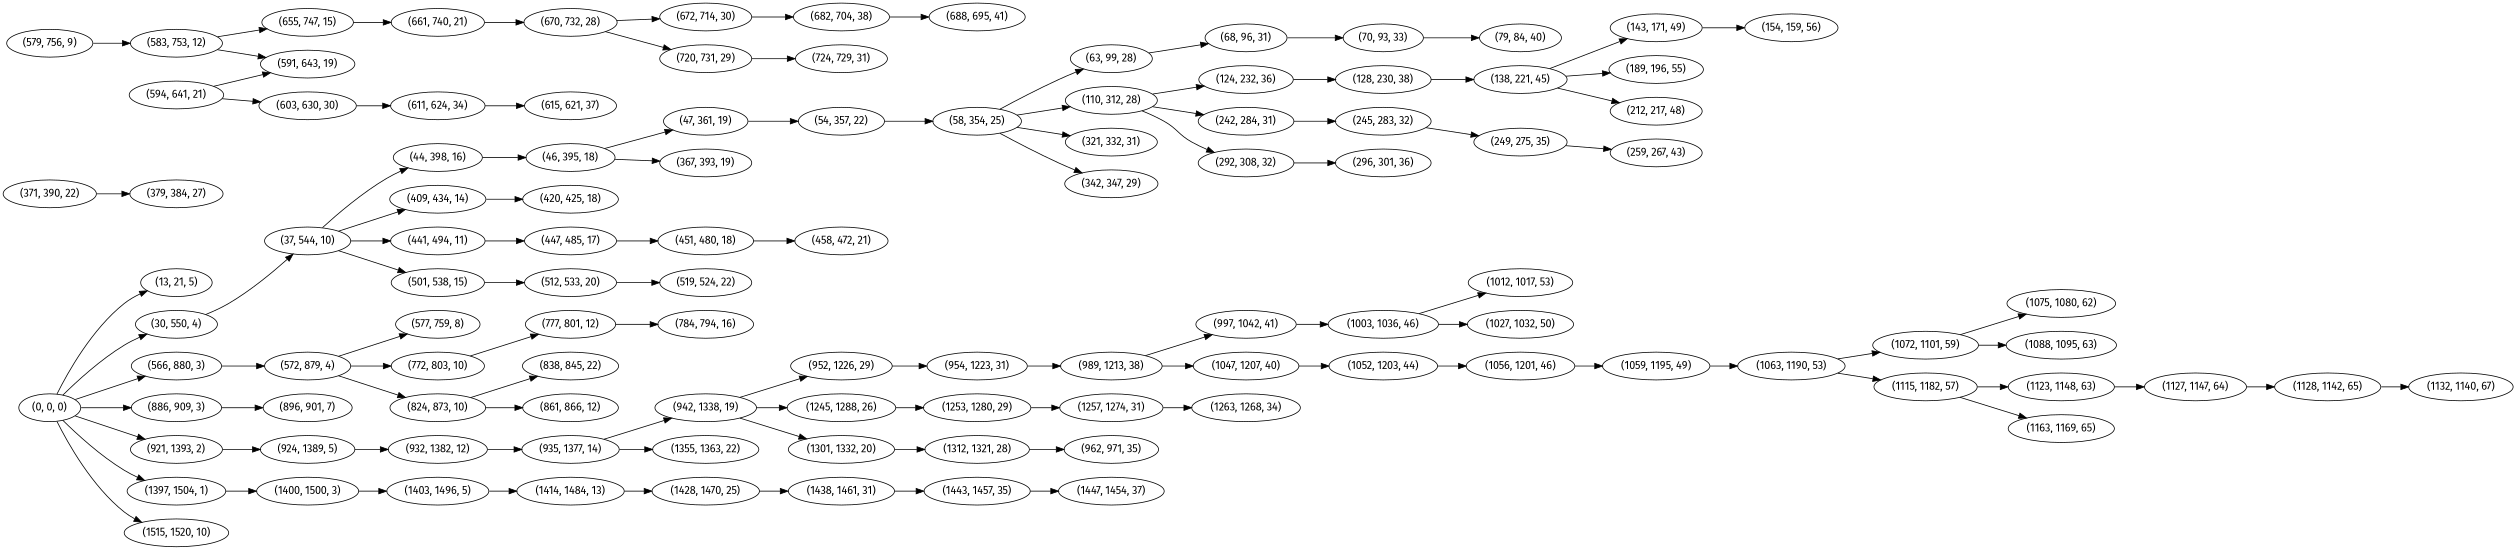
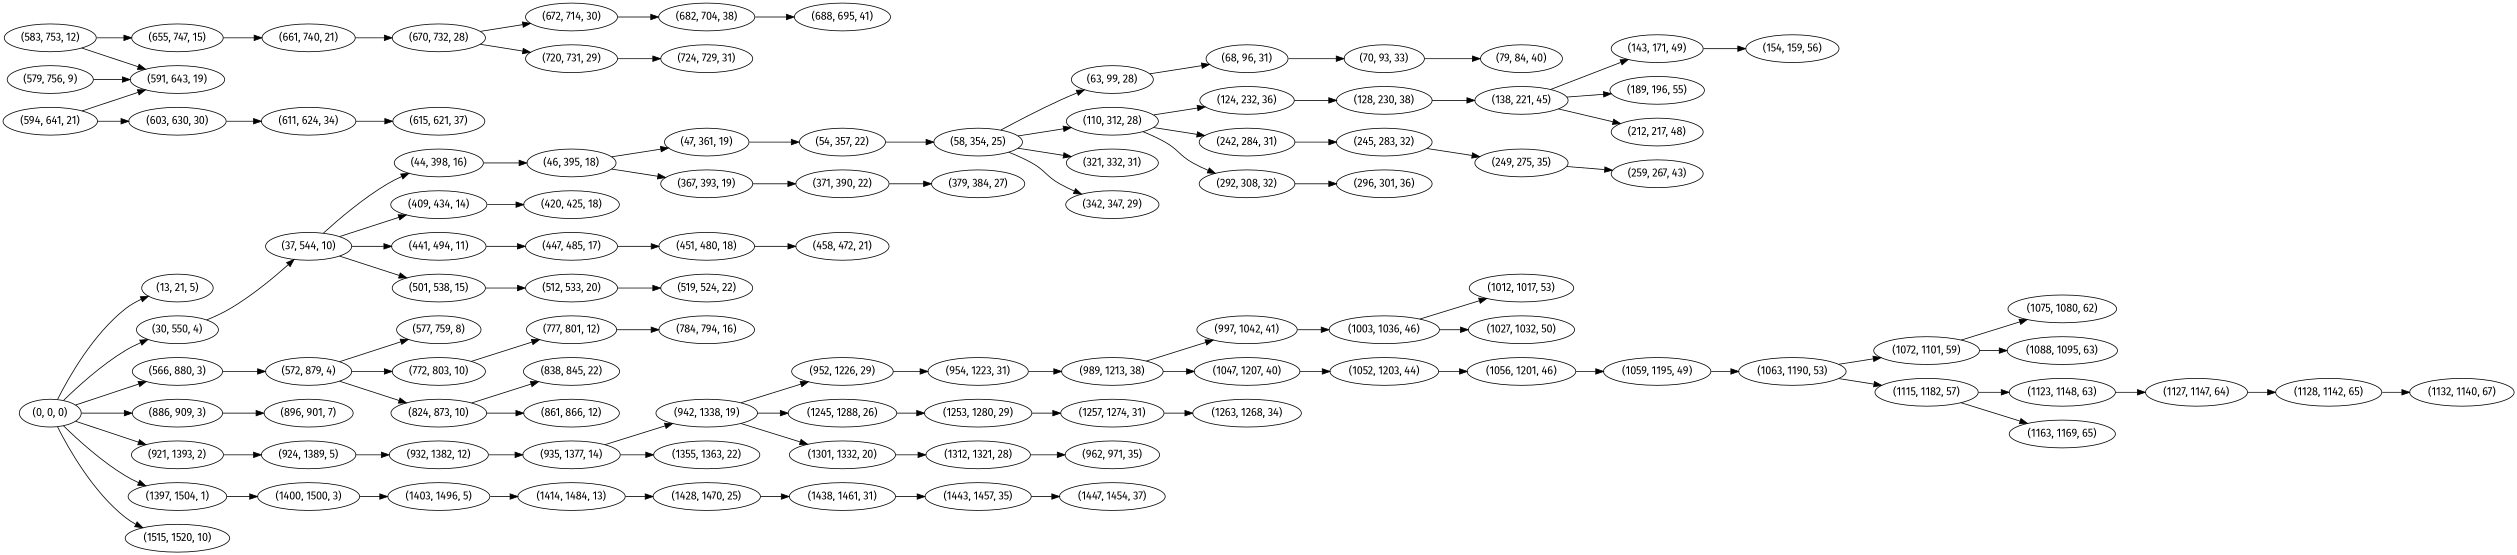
edge "(579, 756, 9)" -> "(583, 753, 12)": now "(579, 756, 9)" -> "(591, 643, 19)"
edge "(367, 393, 19)" -> "(371, 390, 22)": added
